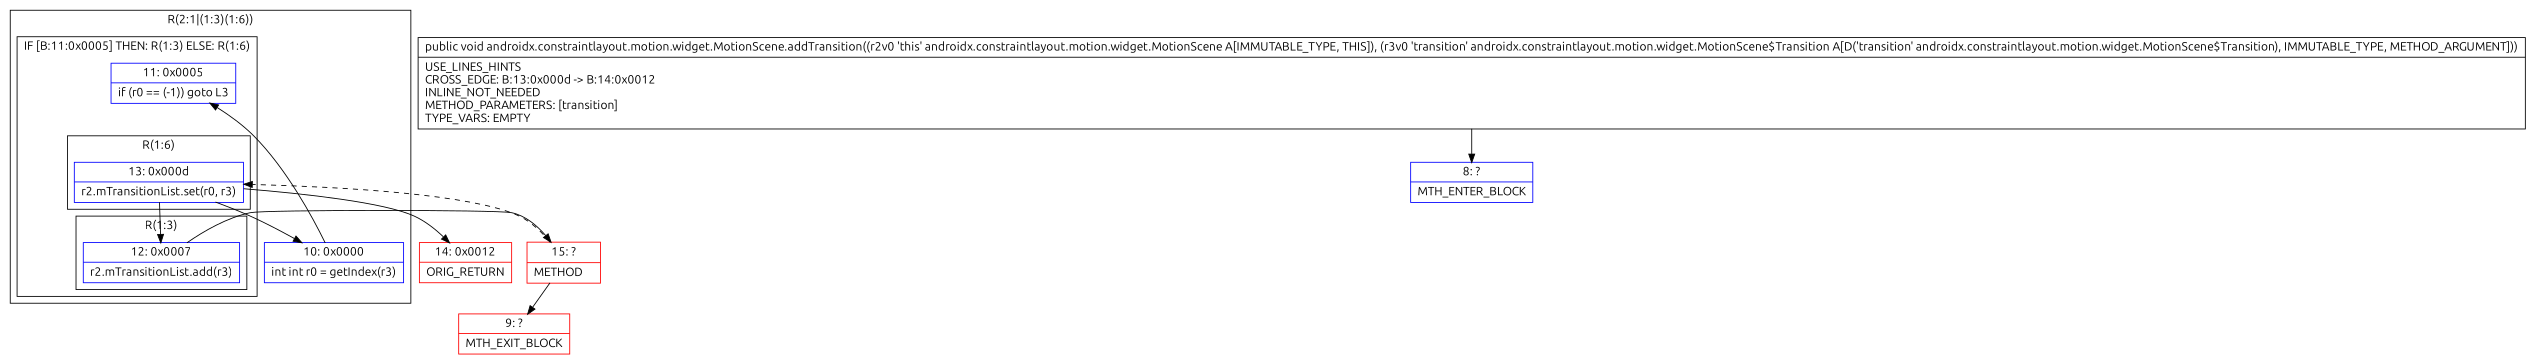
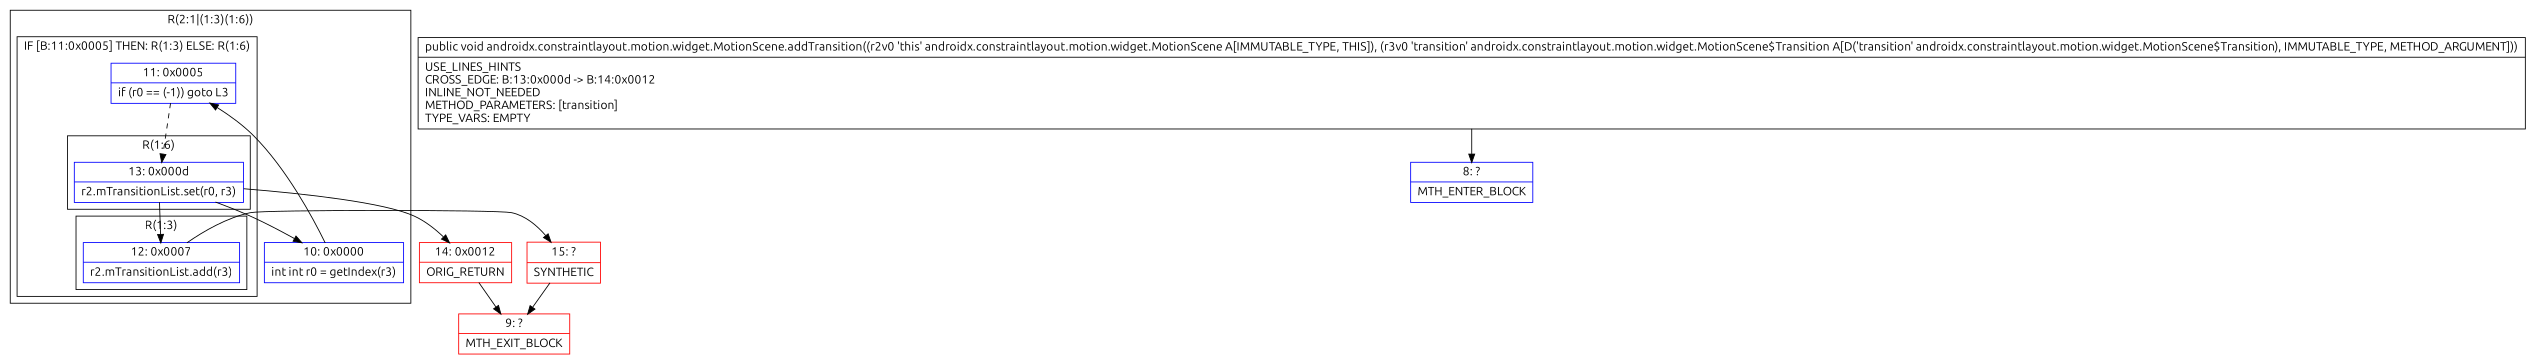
edge "15: ?" -> "13: 0x000d": now "11: 0x0005" -> "13: 0x000d"
node "15: ?": text "METHOD" -> "SYNTHETIC"
edge "14: 0x0012" -> "9: ?": added
